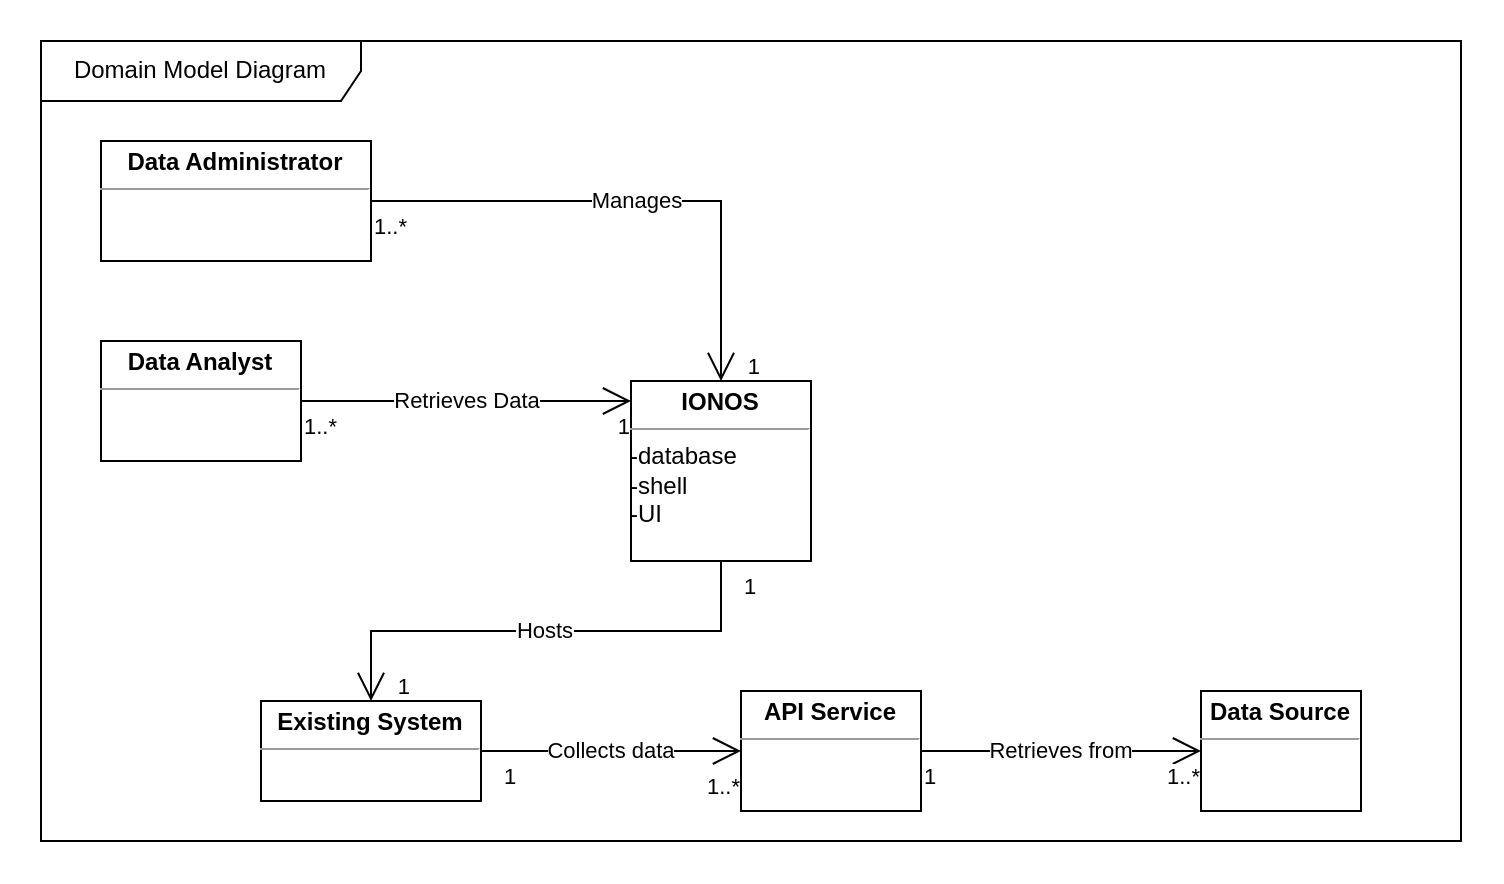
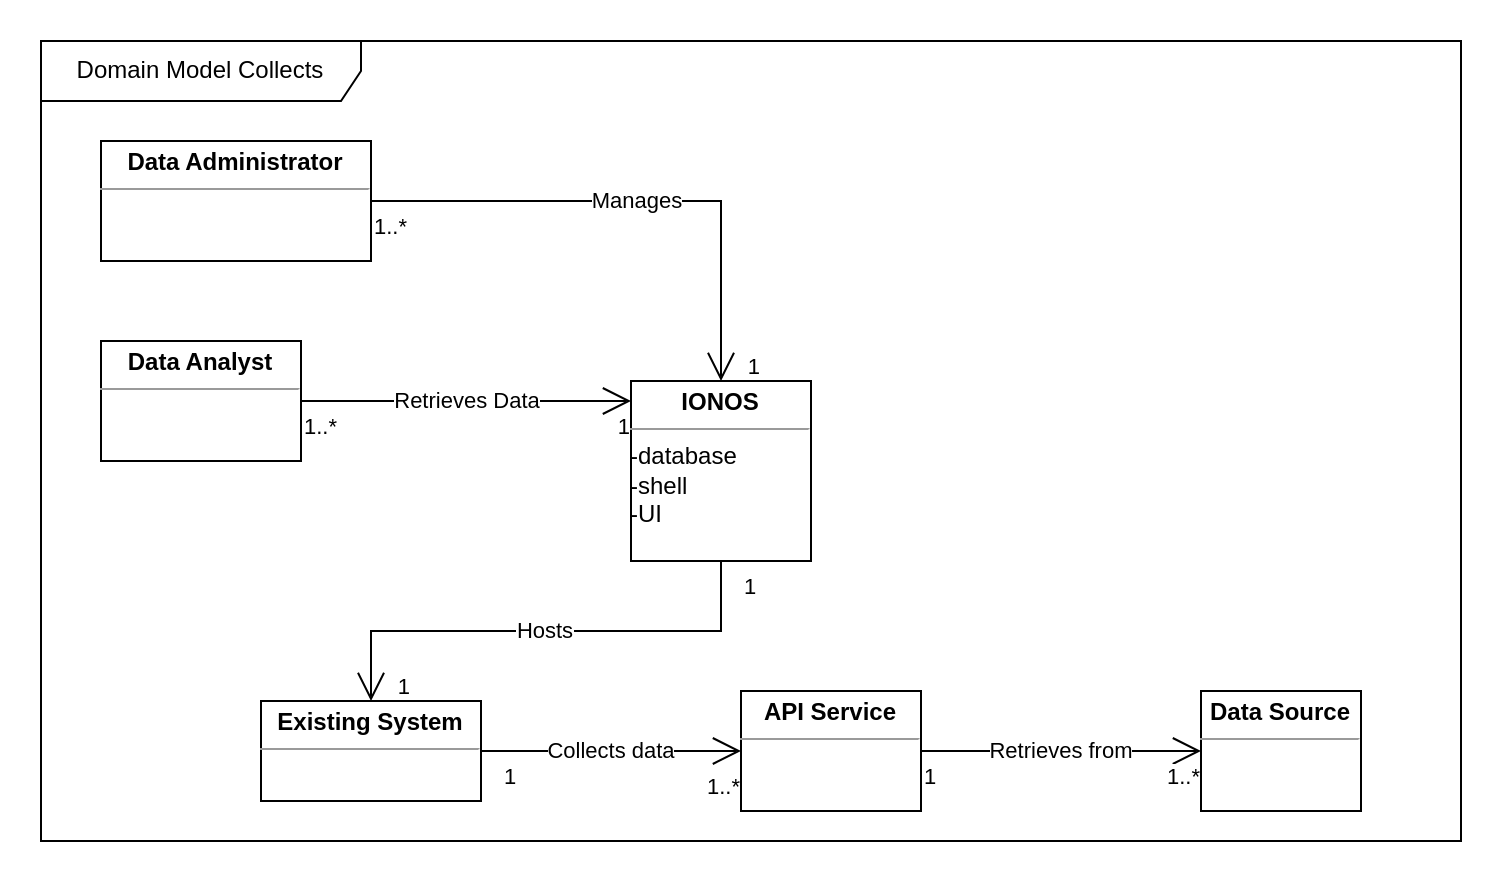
node "Domain Model Diagram": label "Domain Model Diagram" -> "Domain Model Collects"
